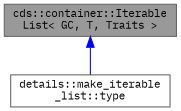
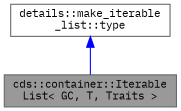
edge "details::make_iterable _list::type" -> "cds::container::Iterable List< GC, T, Traits >": reversed
